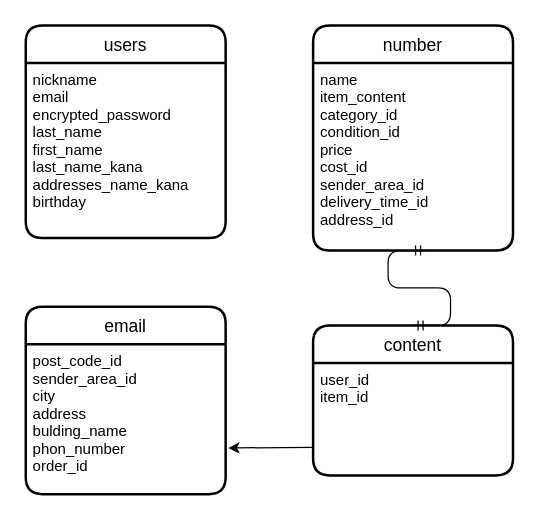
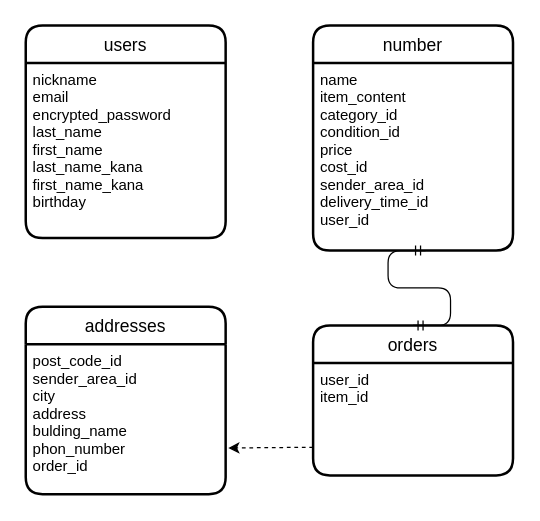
node "nickname email encrypted_password last_name first_name last_name_kana addresses_name_kana birthday": label "nickname email encrypted_password last_name first_name last_name_kana addresses_name_kana birthday" -> "nickname email encrypted_password last_name first_name last_name_kana first_name_kana birthday"
node "name item_content category_id condition_id price cost_id sender_area_id delivery_time_id address_id": label "name item_content category_id condition_id price cost_id sender_area_id delivery_time_id address_id" -> "name item_content category_id condition_id price cost_id sender_area_id delivery_time_id user_id"
node "email": label "email" -> "addresses"
node "content": label "content" -> "orders"
edge "user_id item_id" -> "post_code_id sender_area_id city address bulding_name phon_number order_id": style solid -> dashed
